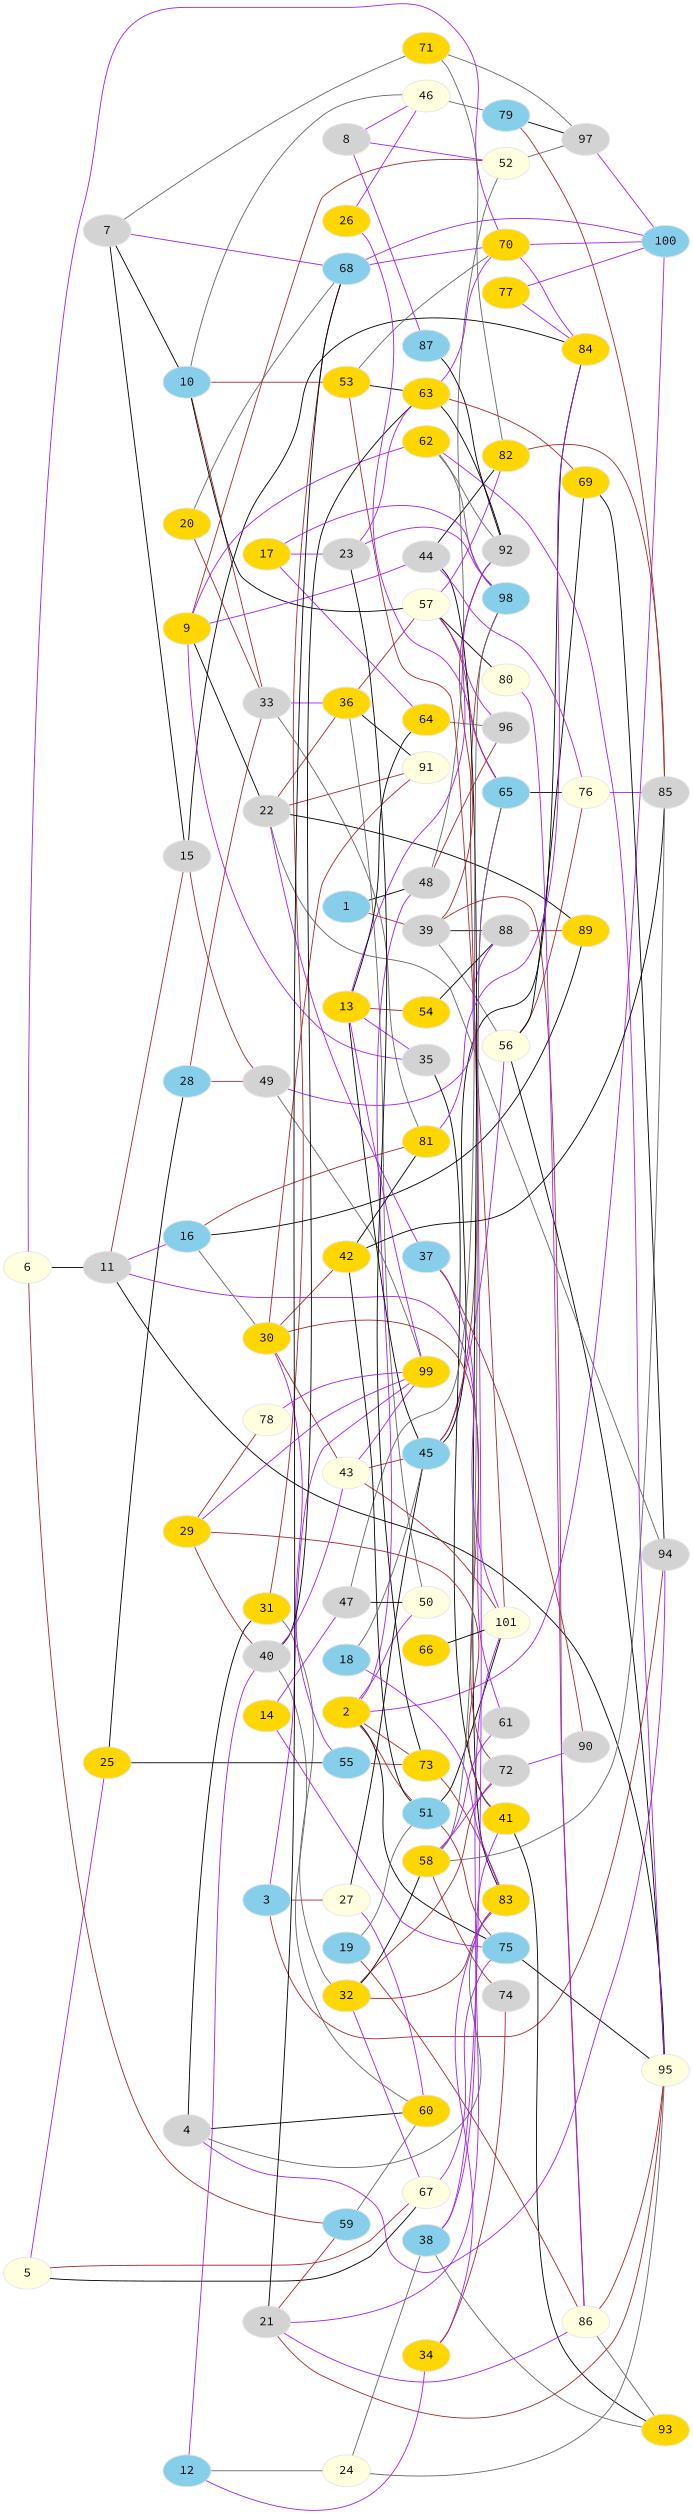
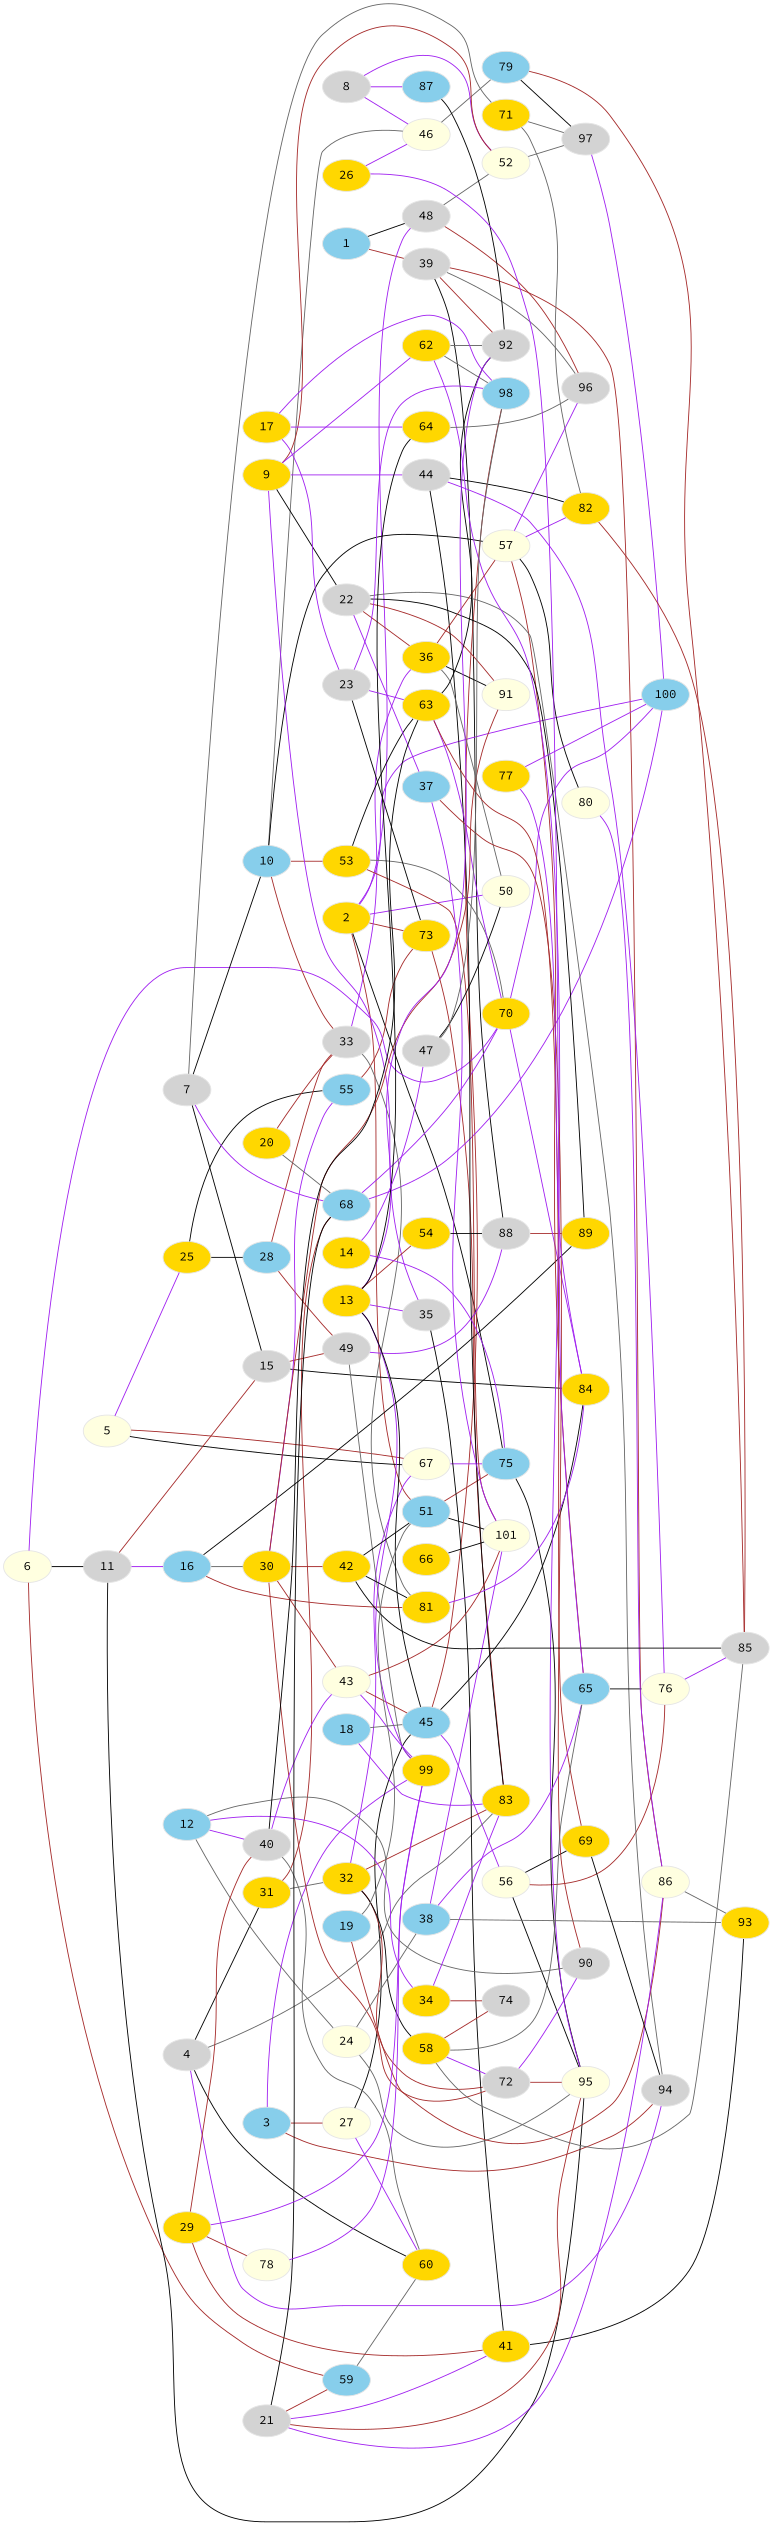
edge "39" -- "56": now "39" -- "96"
node "61": removed
edge "12" -- "90": added
edge "95" -- "86": now "95" -- "72"
